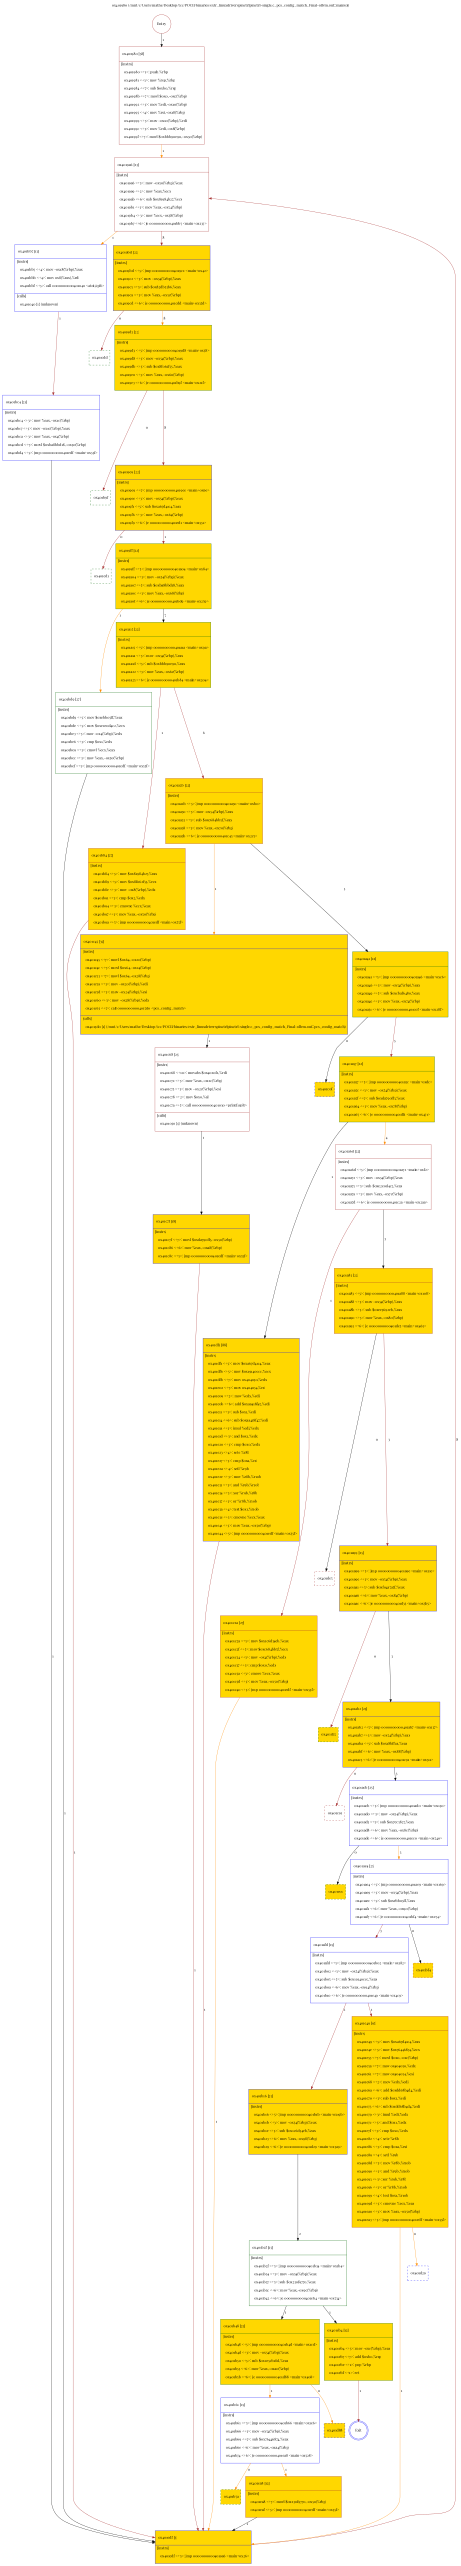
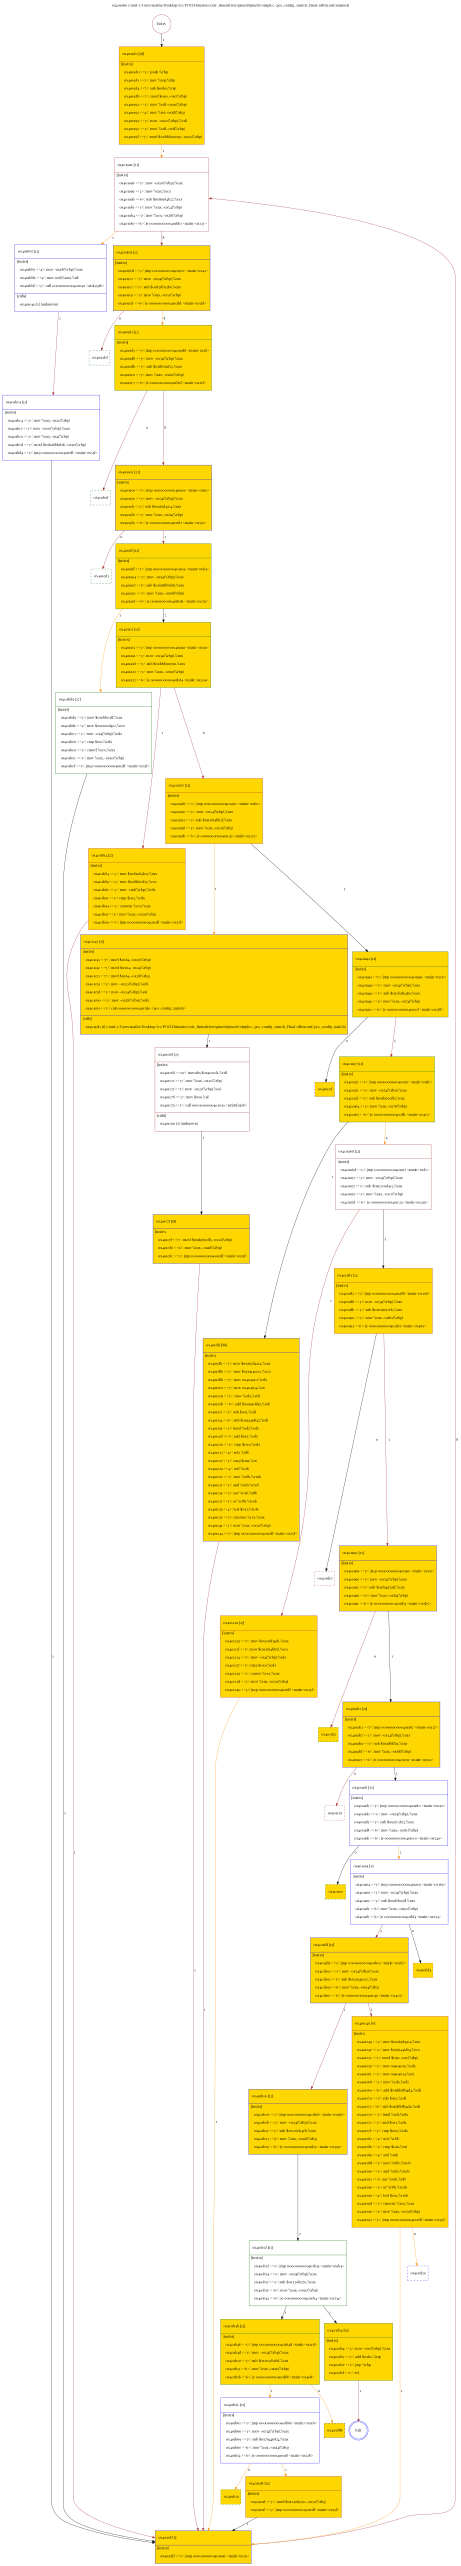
node "0x401980 [38]": fillcolor white -> gold
node "0x401afd [25]": fillcolor white -> gold
